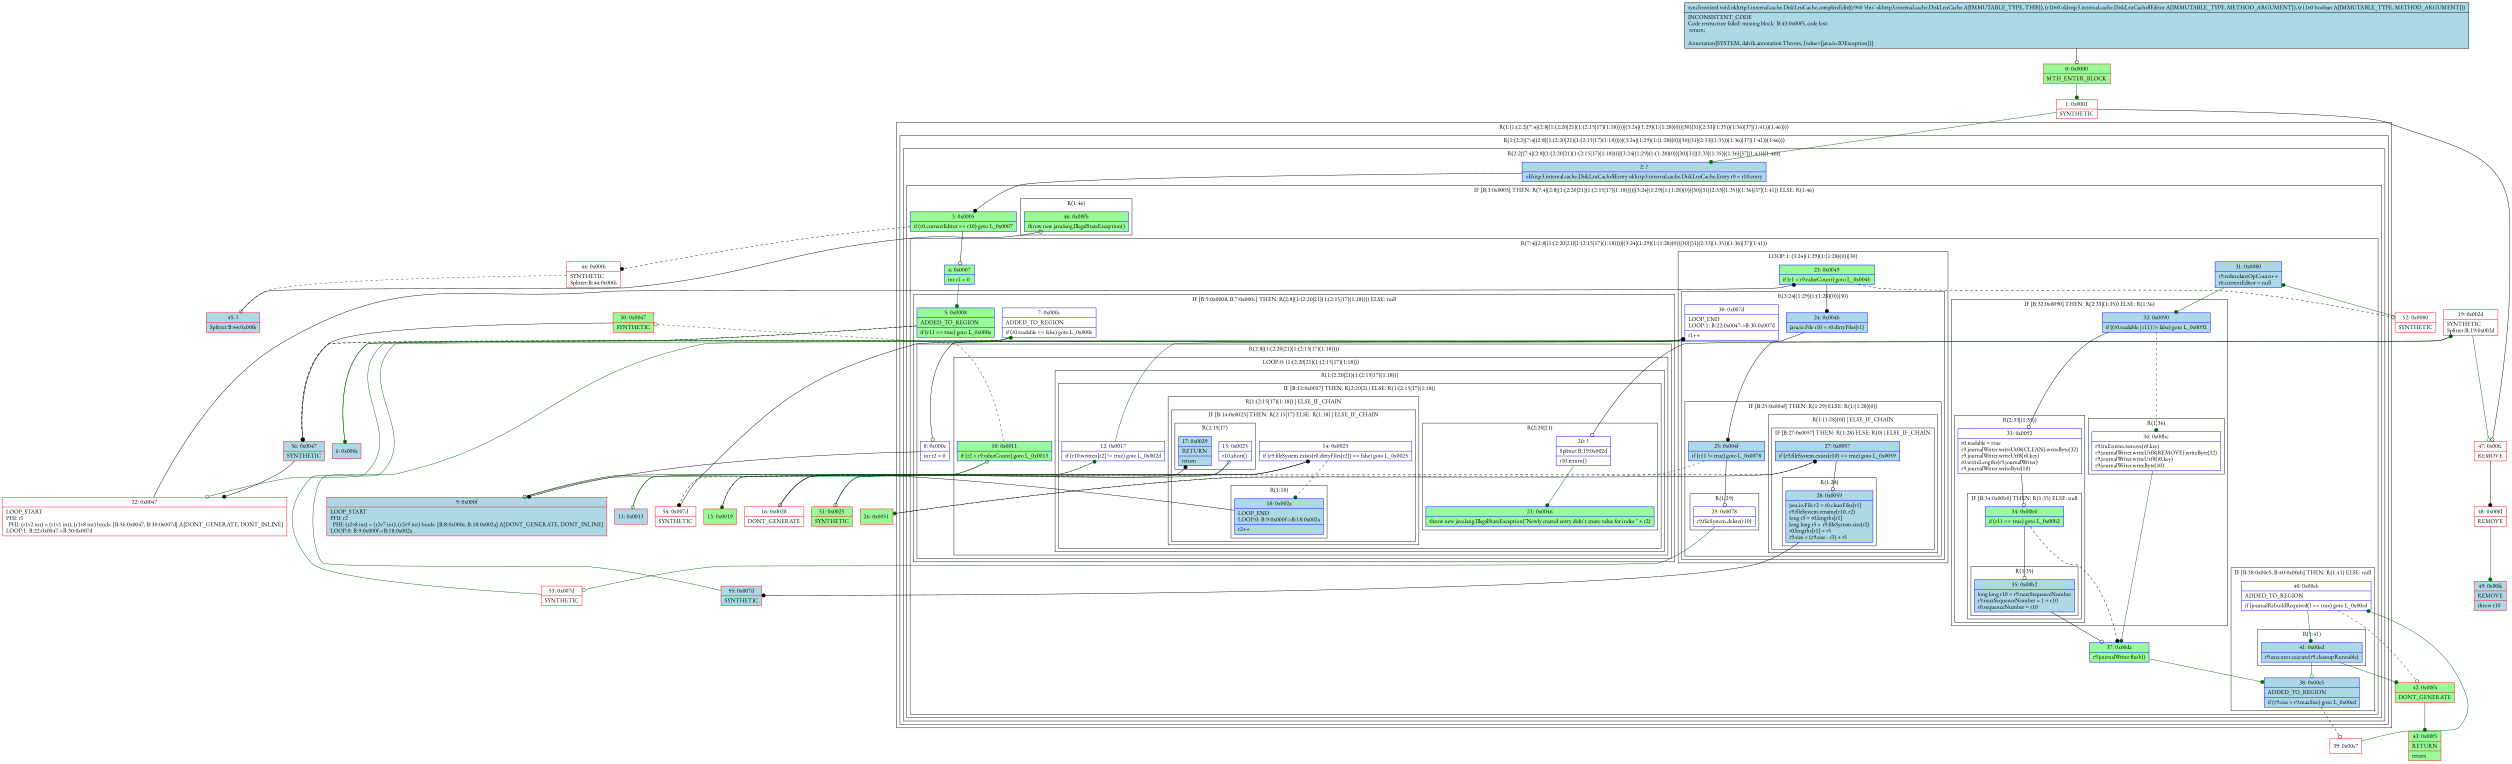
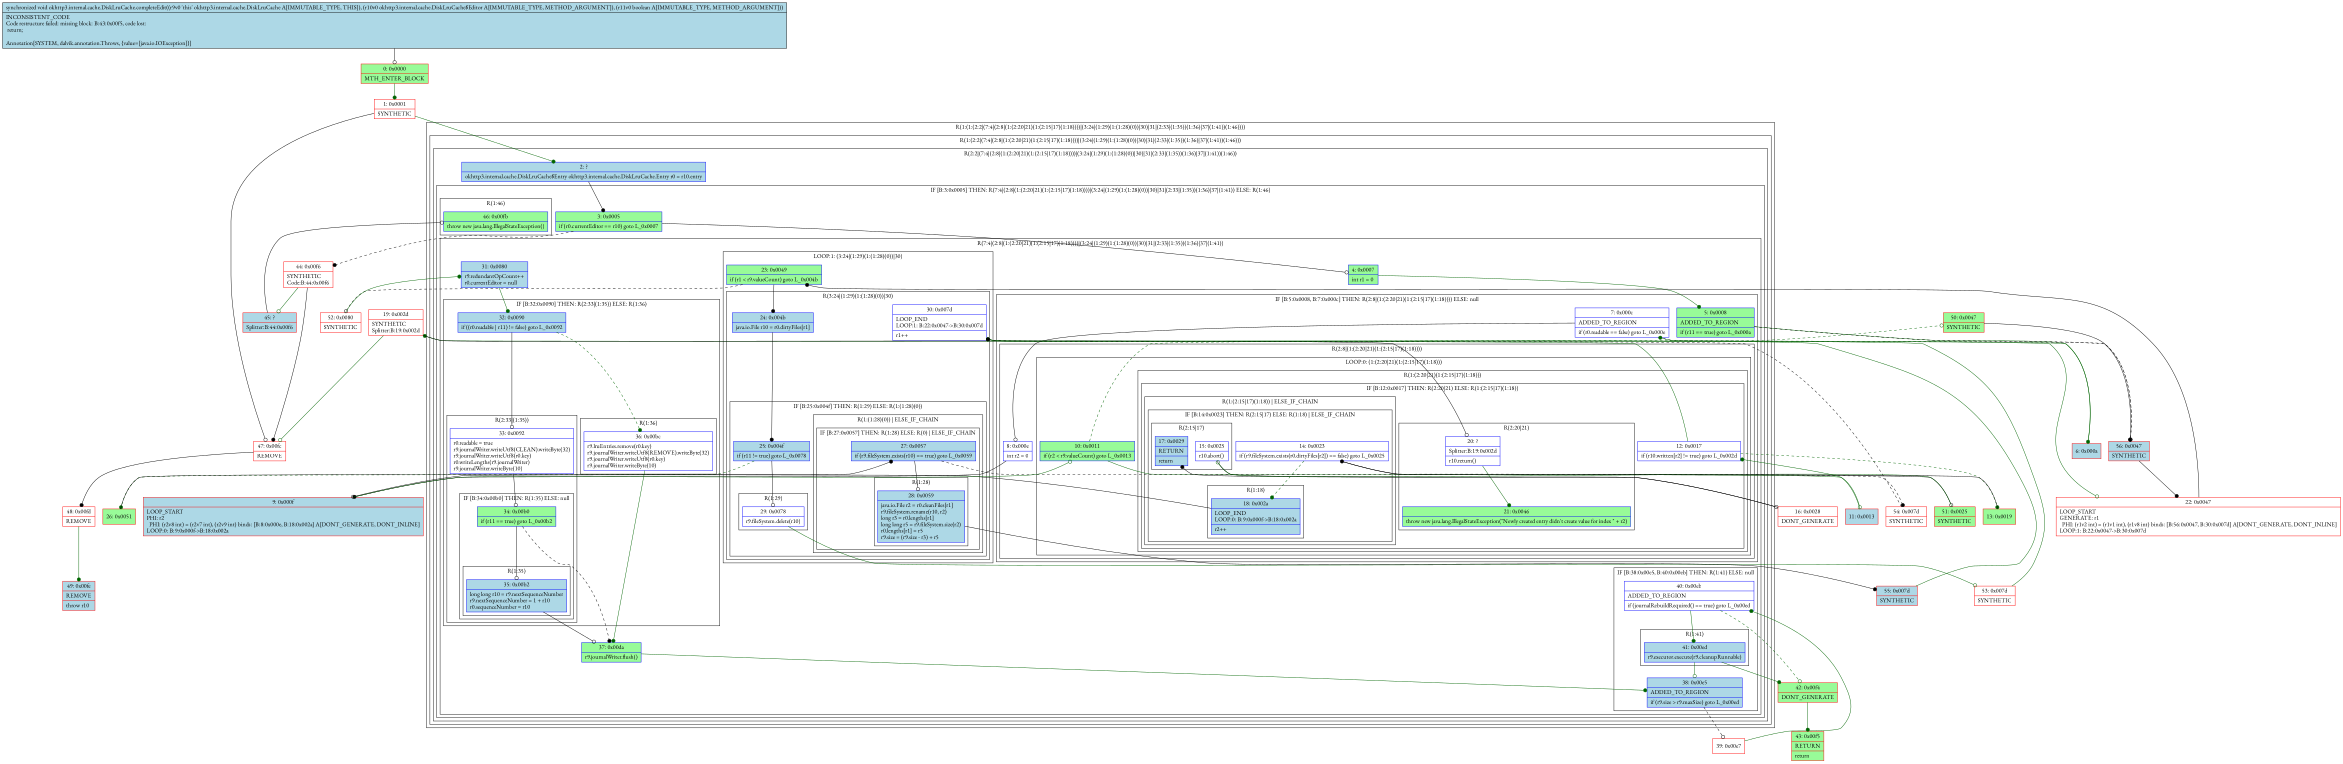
edge "44: 0x00f6" -> "45: ?": style dashed -> solid
node "44: 0x00f6": text "Splitter:B:44:0x00f6" -> "Code:B:44:0x00f6"
edge "54: 0x007d" -> "30: 0x007d": style solid -> dashed
edge "44: 0x00f6" -> "47: 0x00fc": added
node "22: 0x0047": text "PHI: r1" -> "GENERATE: r1"
